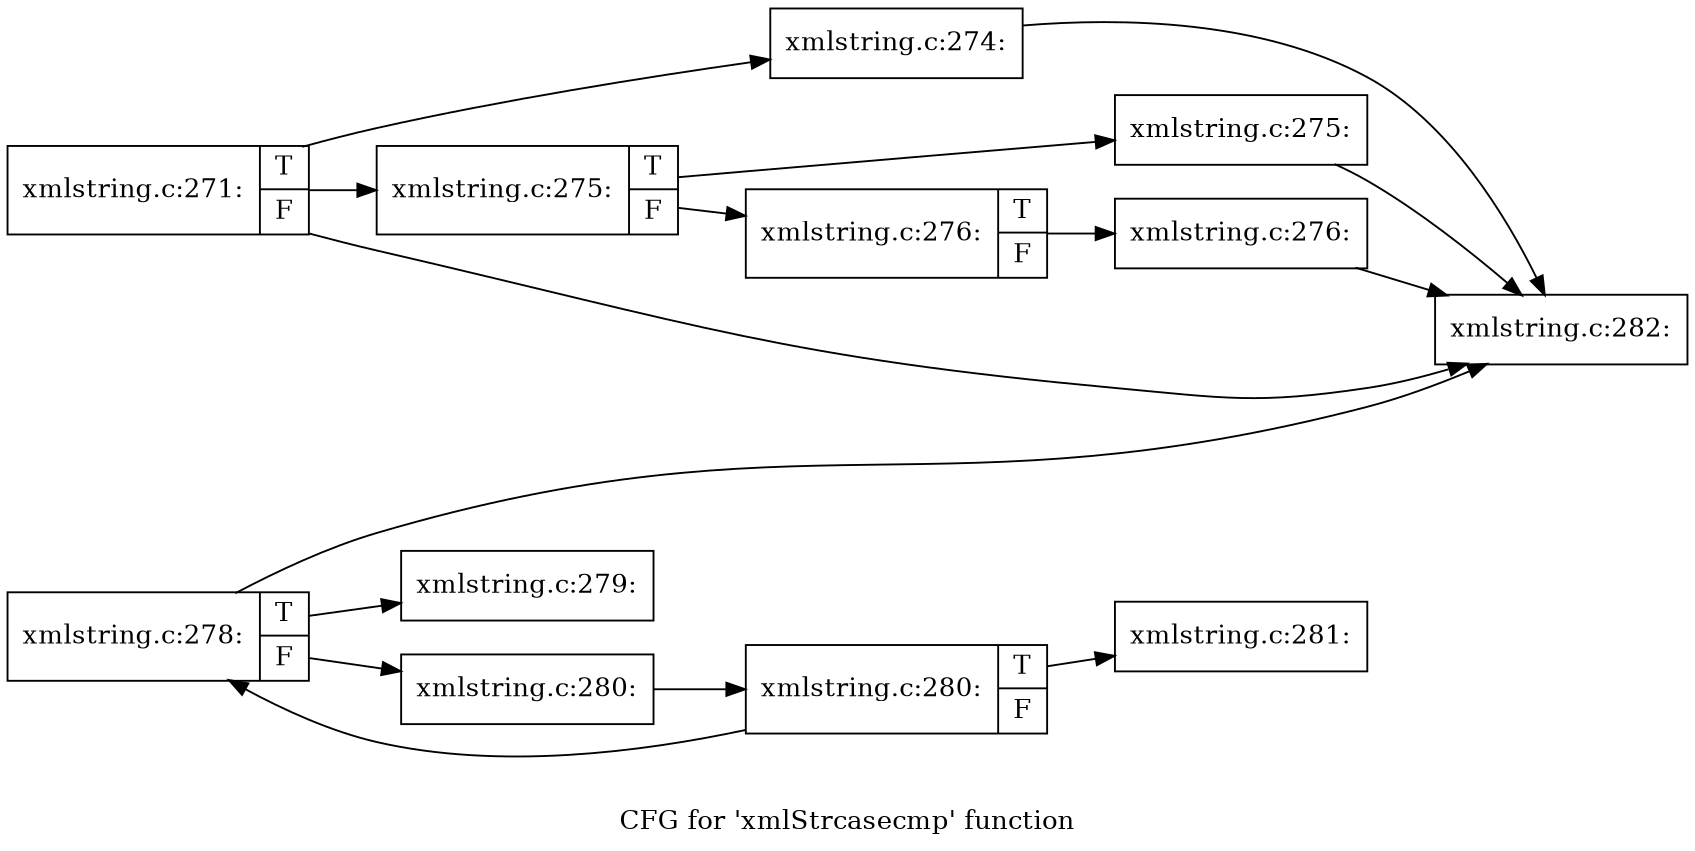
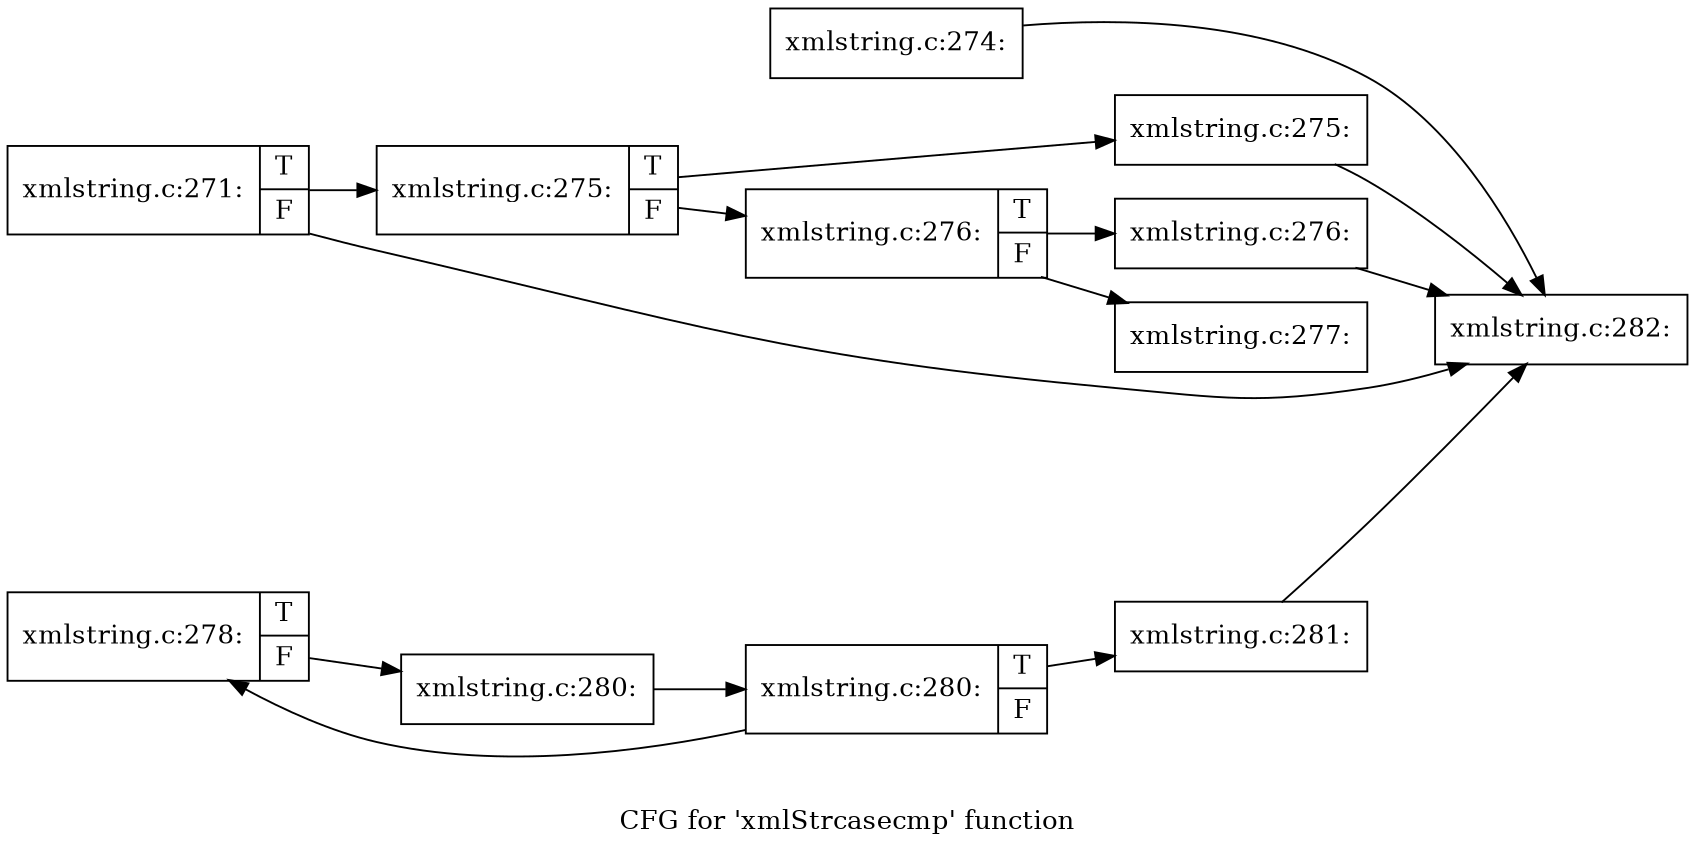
edge "xmlstring.c:271:" -> "xmlstring.c:274:": removed
node "xmlstring.c:277:": added
edge "xmlstring.c:278:" -> "xmlstring.c:282:": now "xmlstring.c:281:" -> "xmlstring.c:282:"
node "xmlstring.c:279:": removed
